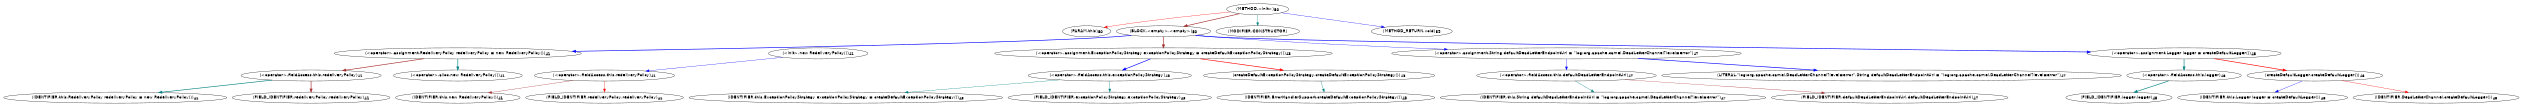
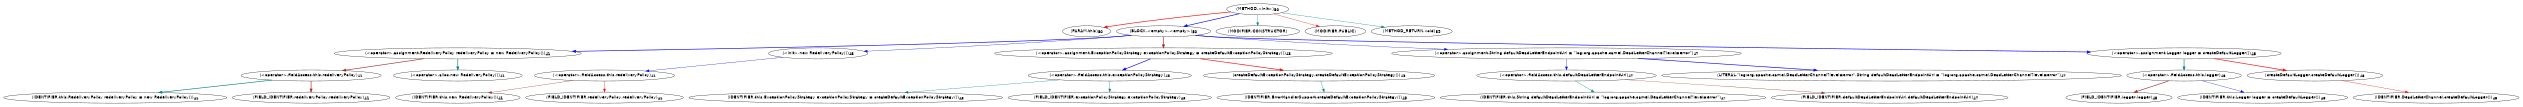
edge "(METHOD,<init>)" -> "(PARAM,this)": style solid -> bold
edge "(METHOD,<init>)" -> "(BLOCK,<empty>,<empty>)": color brown -> blue
edge "(METHOD,<init>)" -> "(METHOD_RETURN,void)": color blue -> teal
node "(MODIFIER,PUBLIC)": added
edge "(BLOCK,<empty>,<empty>)" -> "(<init>,new RedeliveryPolicy())": added
node "(<init>,new RedeliveryPolicy())": text "41" -> "45"
edge "(<operator>.fieldAccess,this.logger)" -> "(FIELD_IDENTIFIER,logger,logger)": color teal -> brown
edge "(createDefaultLogger,createDefaultLogger())" -> "(IDENTIFIER,this,Logger logger = createDefaultLogger())": now "(<operator>.fieldAccess,this.logger)" -> "(IDENTIFIER,this,Logger logger = createDefaultLogger())"
